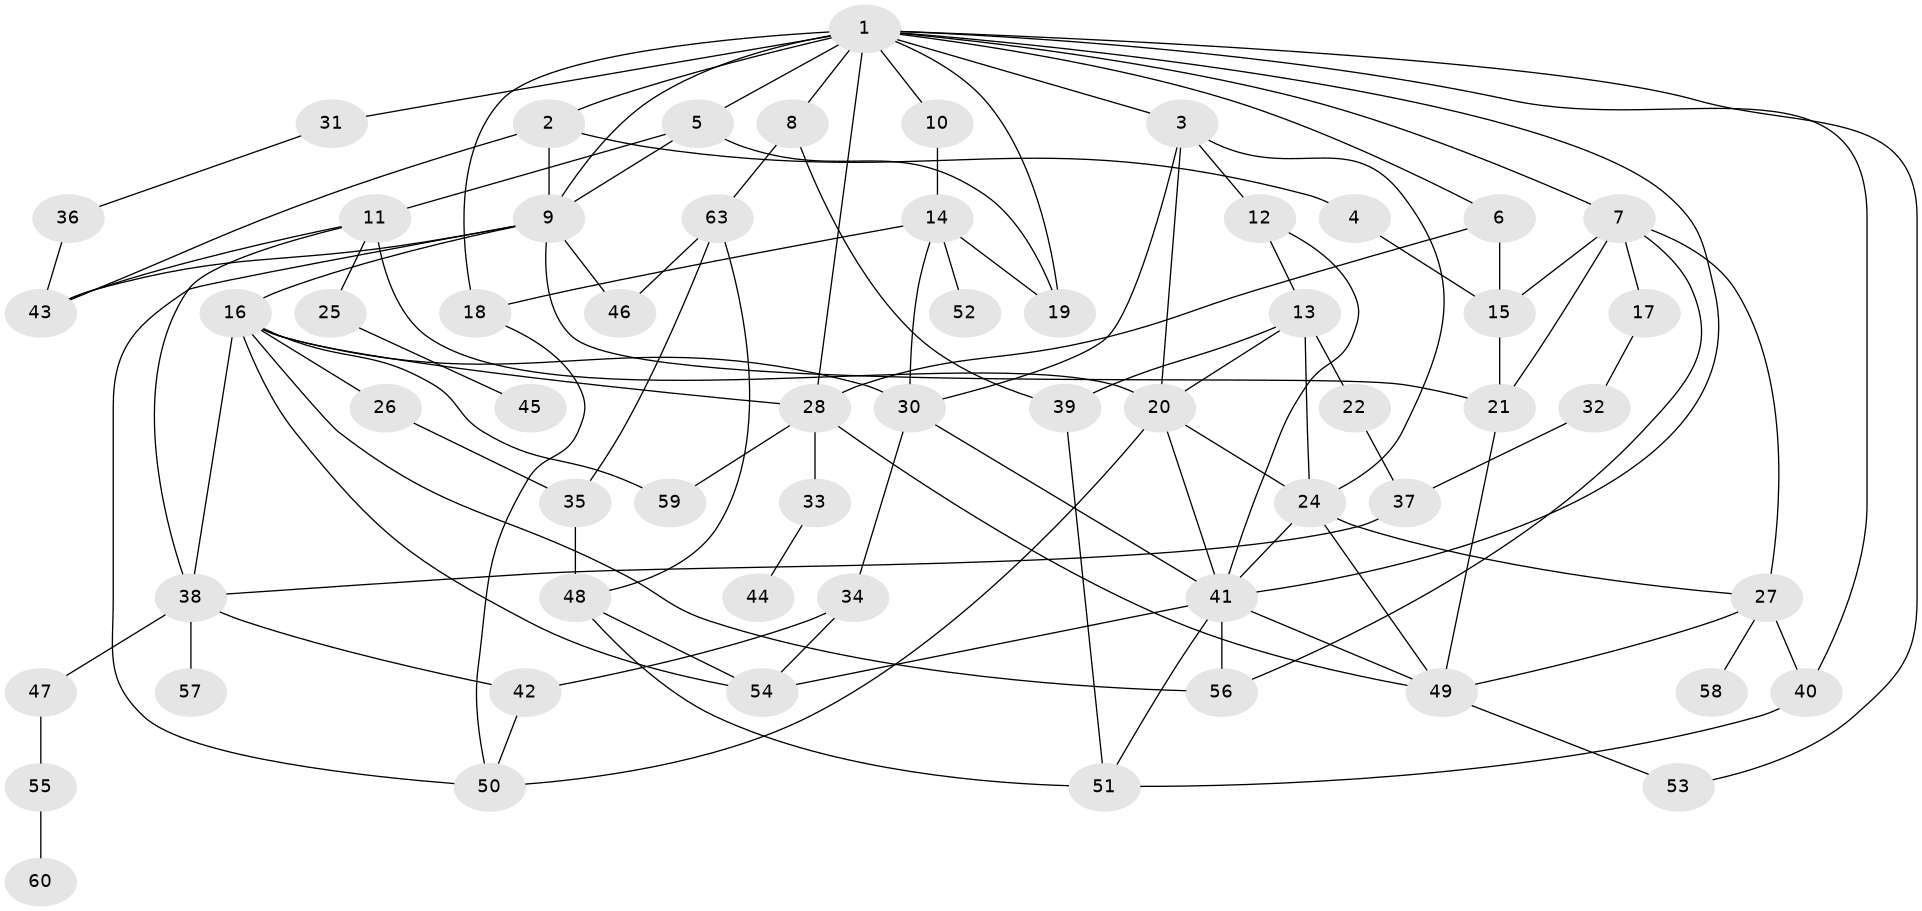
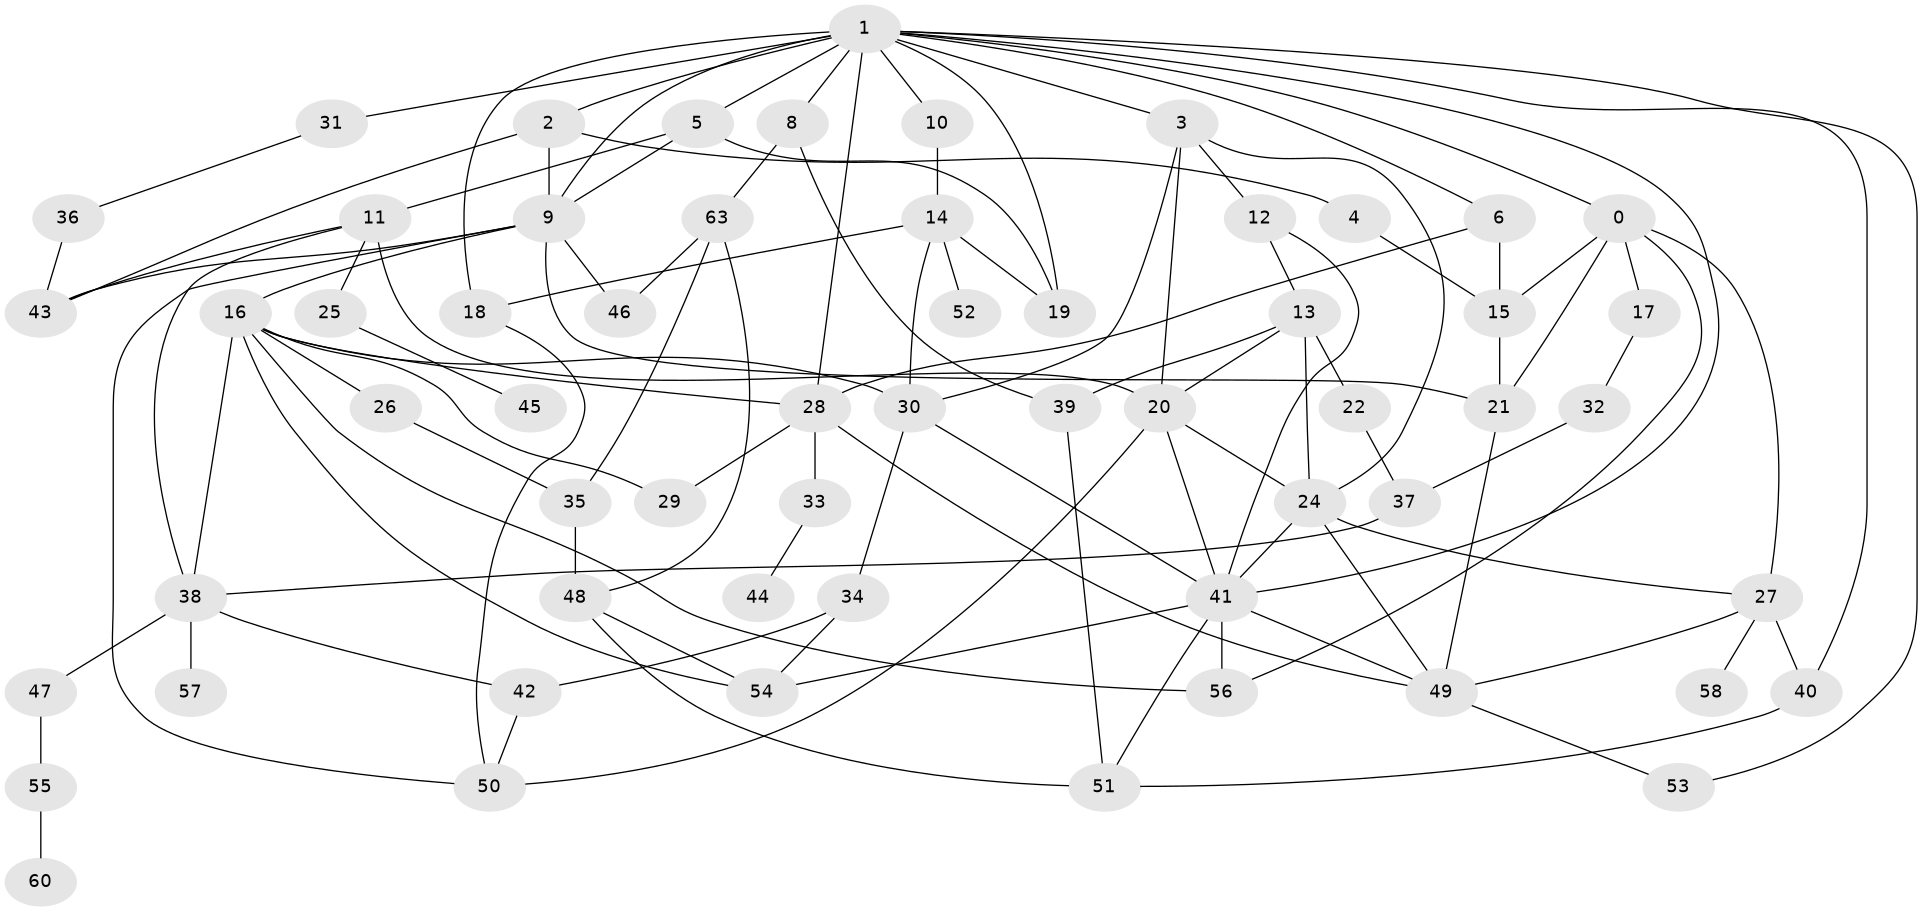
node "7": label "7" -> "0"
node "59": label "59" -> "29"
